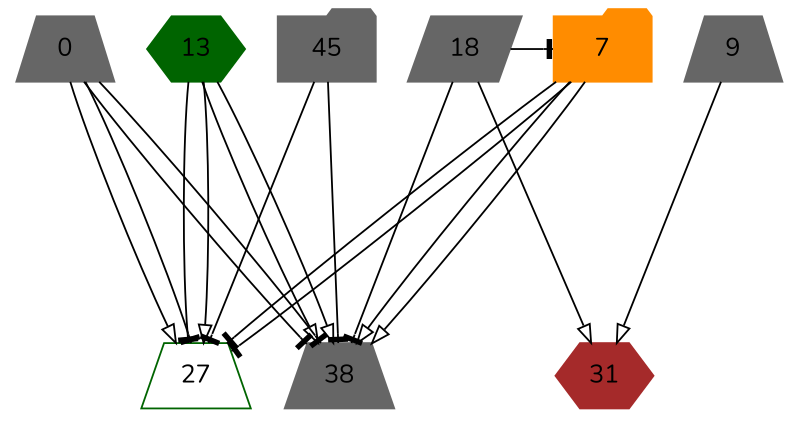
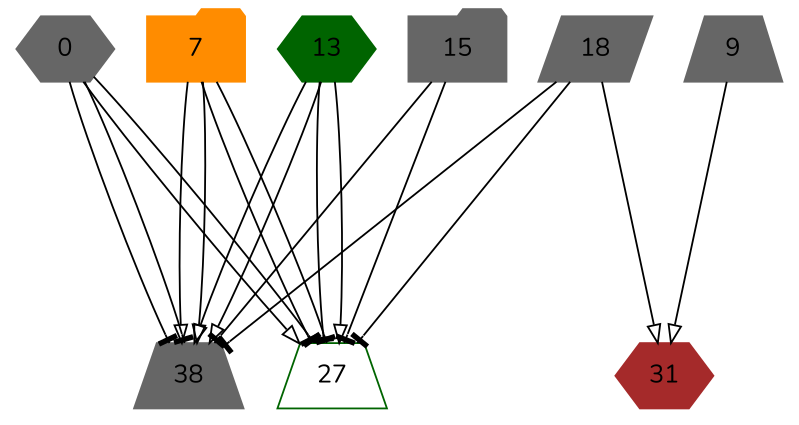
node "0": shape trapezium -> hexagon
node "45": label "45" -> "15"
edge "18" -> "7": now "18" -> "27"
